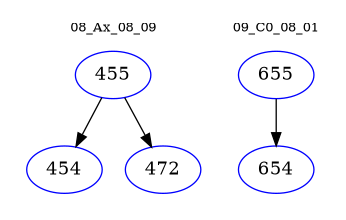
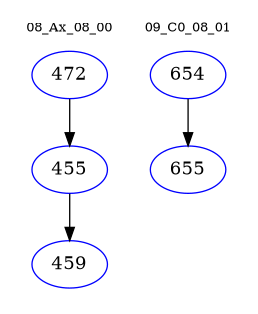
cluster "08_Ax_08_09": label "08_Ax_08_09" -> "08_Ax_08_00"
edge "455" -> "472": reversed
edge "655" -> "654": reversed
node "454": label "454" -> "459"
